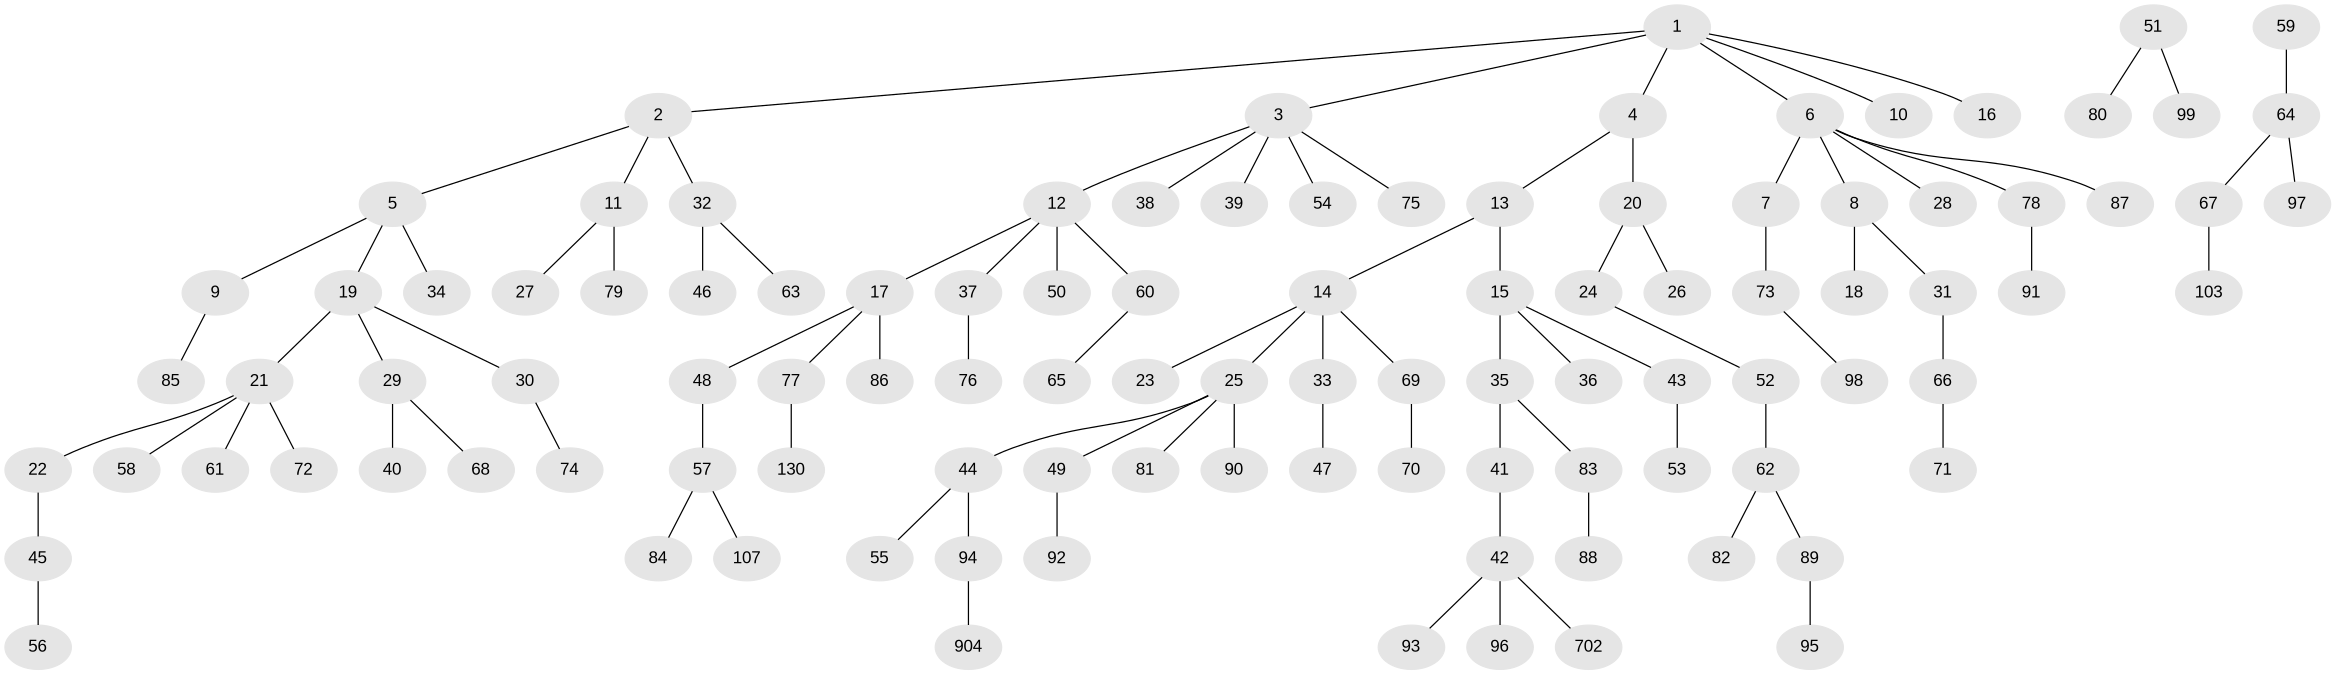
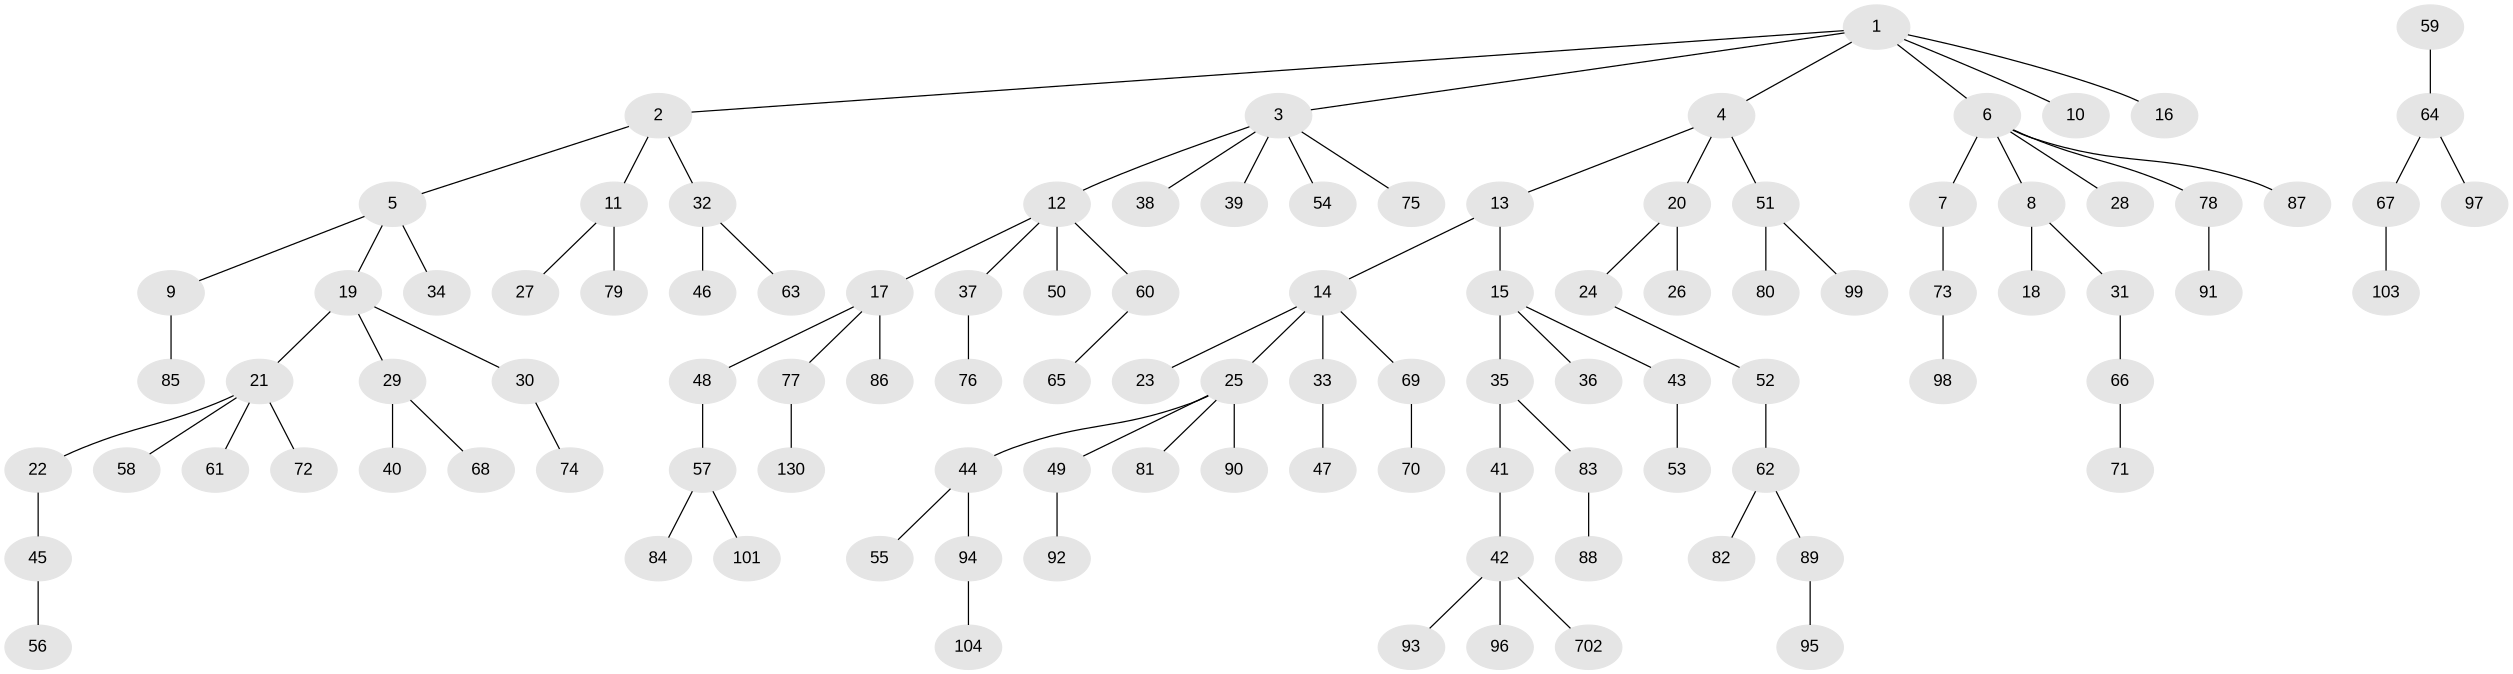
edge "4" -- "51": added
node "107": label "107" -> "101"
node "904": label "904" -> "104"
